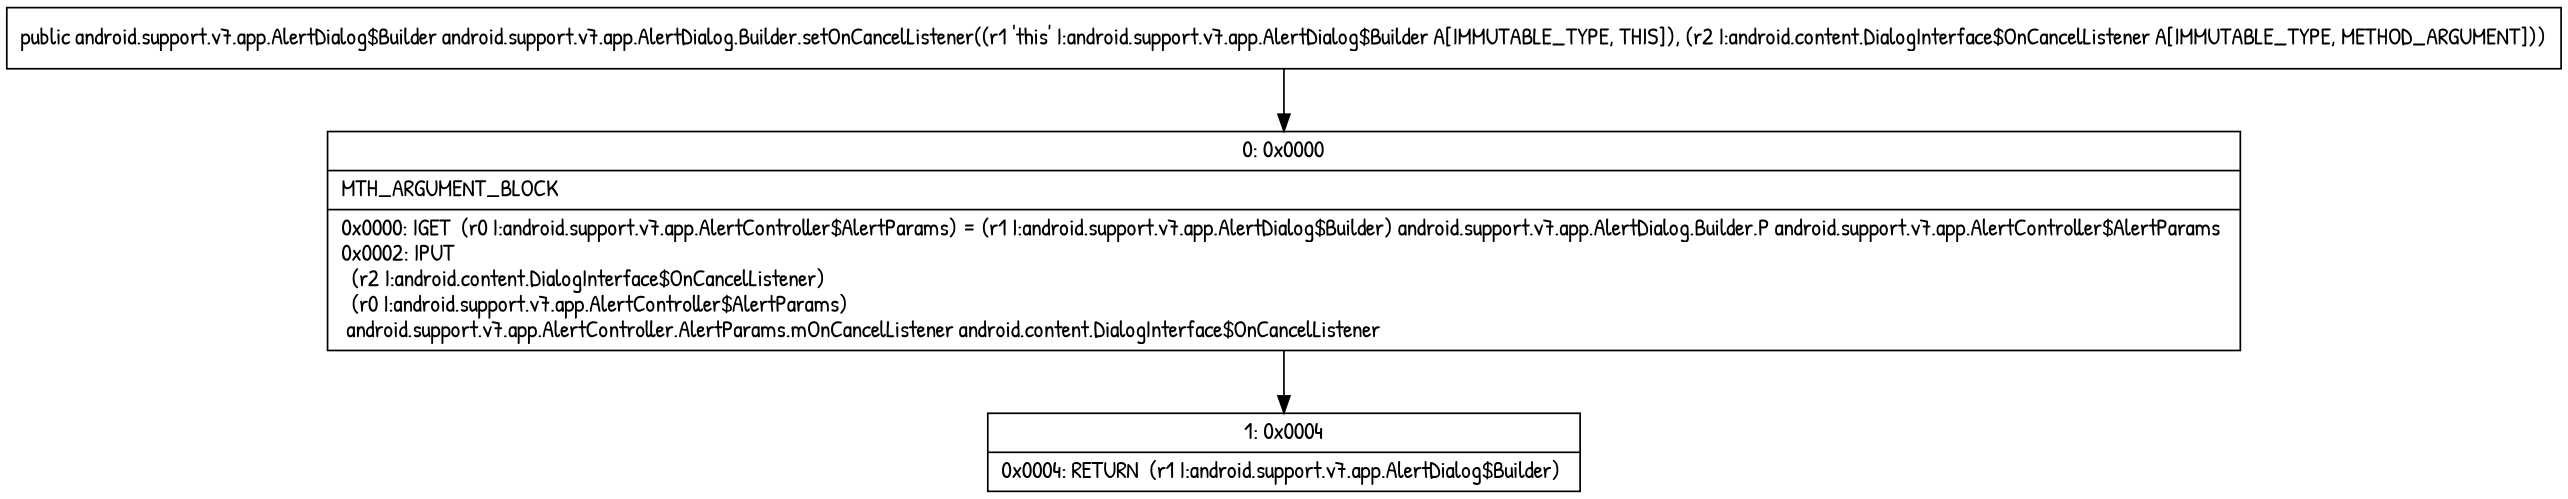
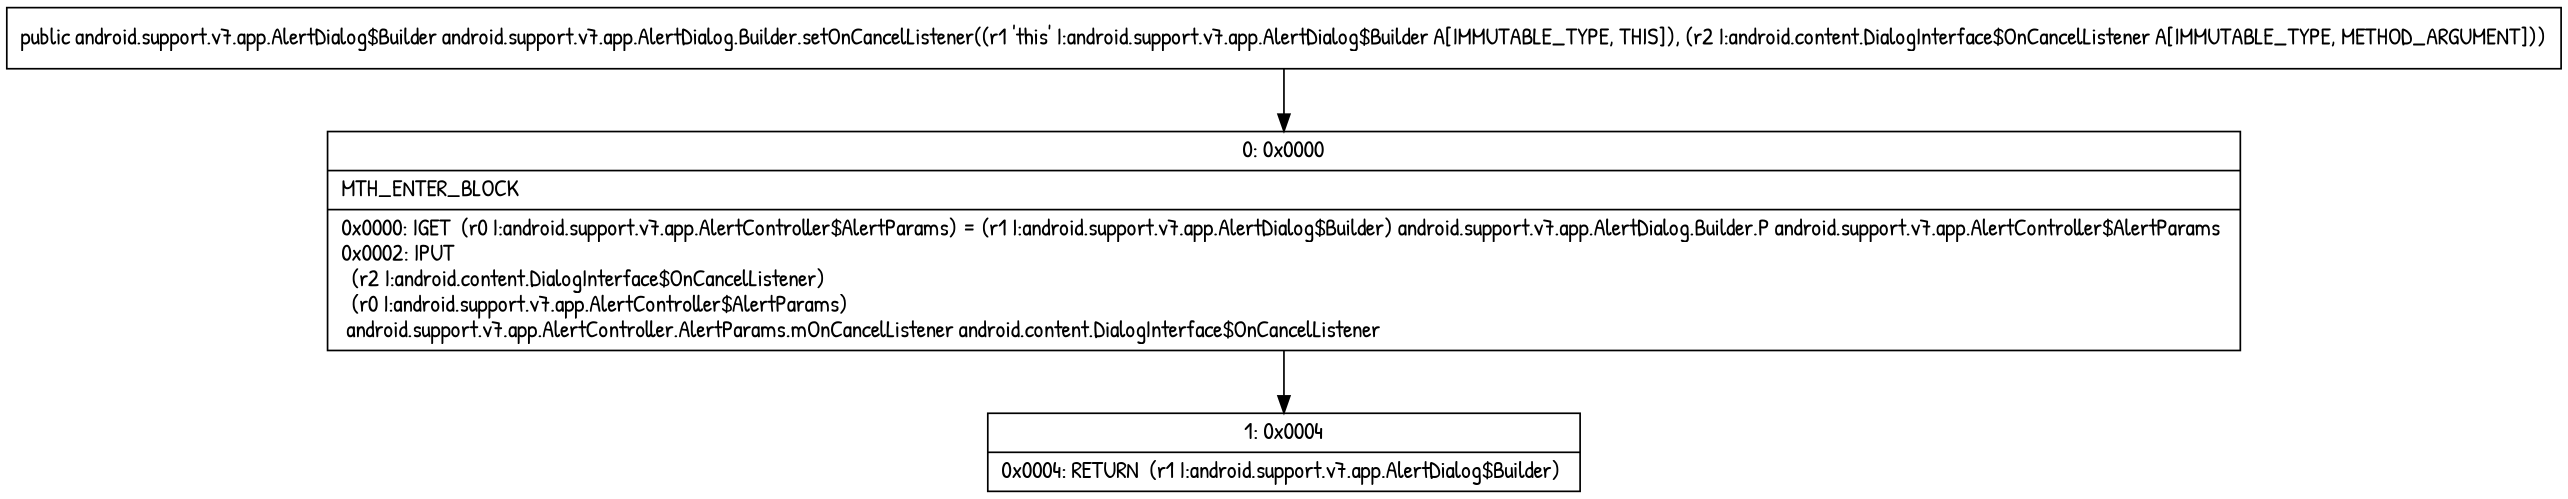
node "0: 0x0000": text "MTH_ARGUMENT_BLOCK" -> "MTH_ENTER_BLOCK"
